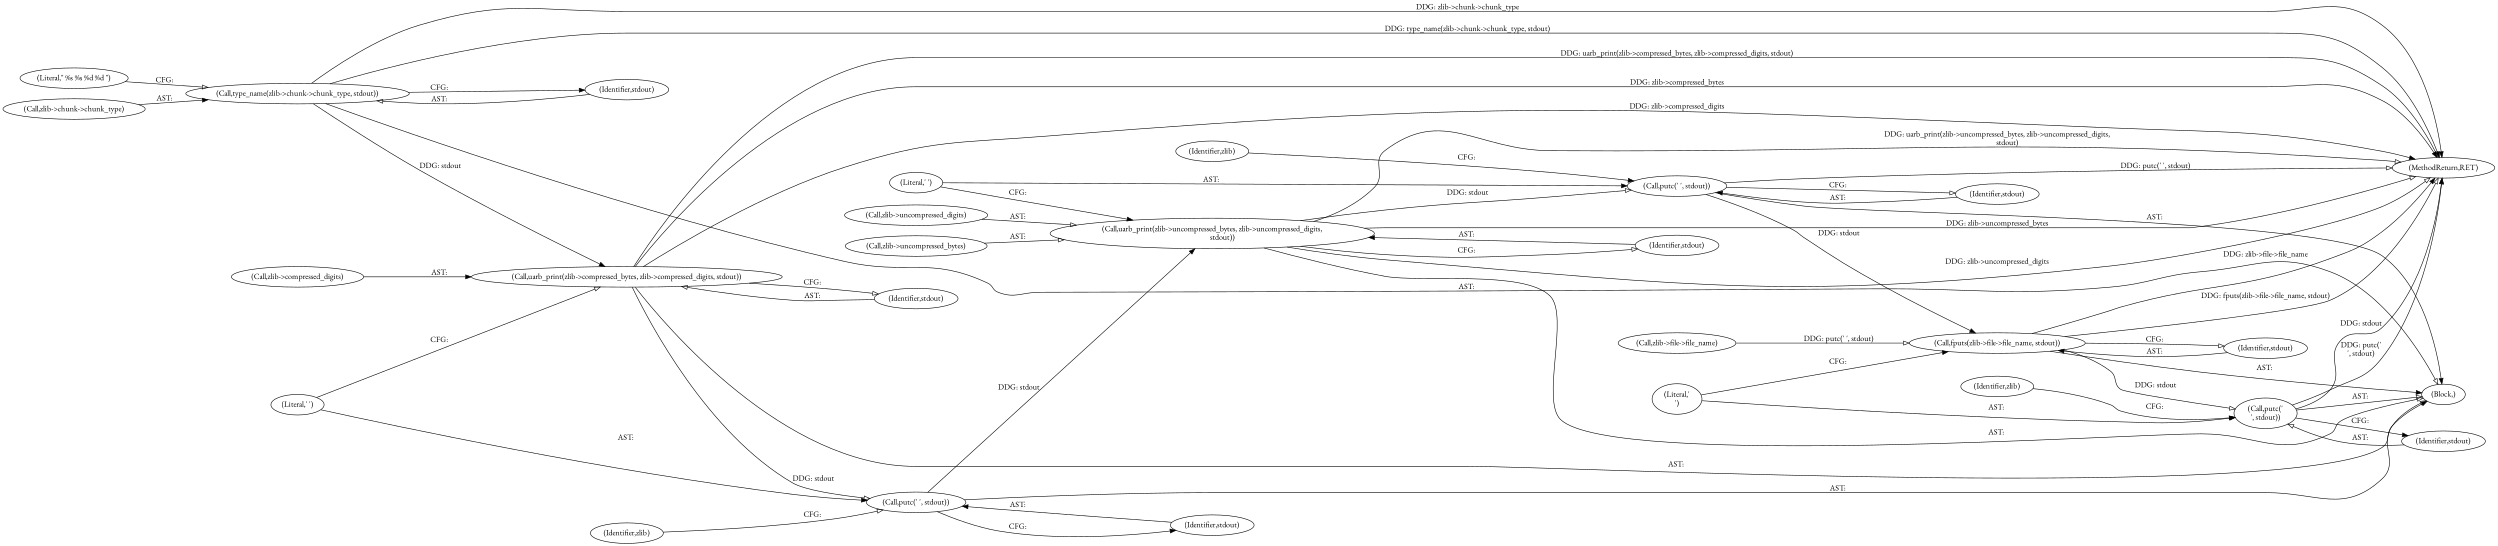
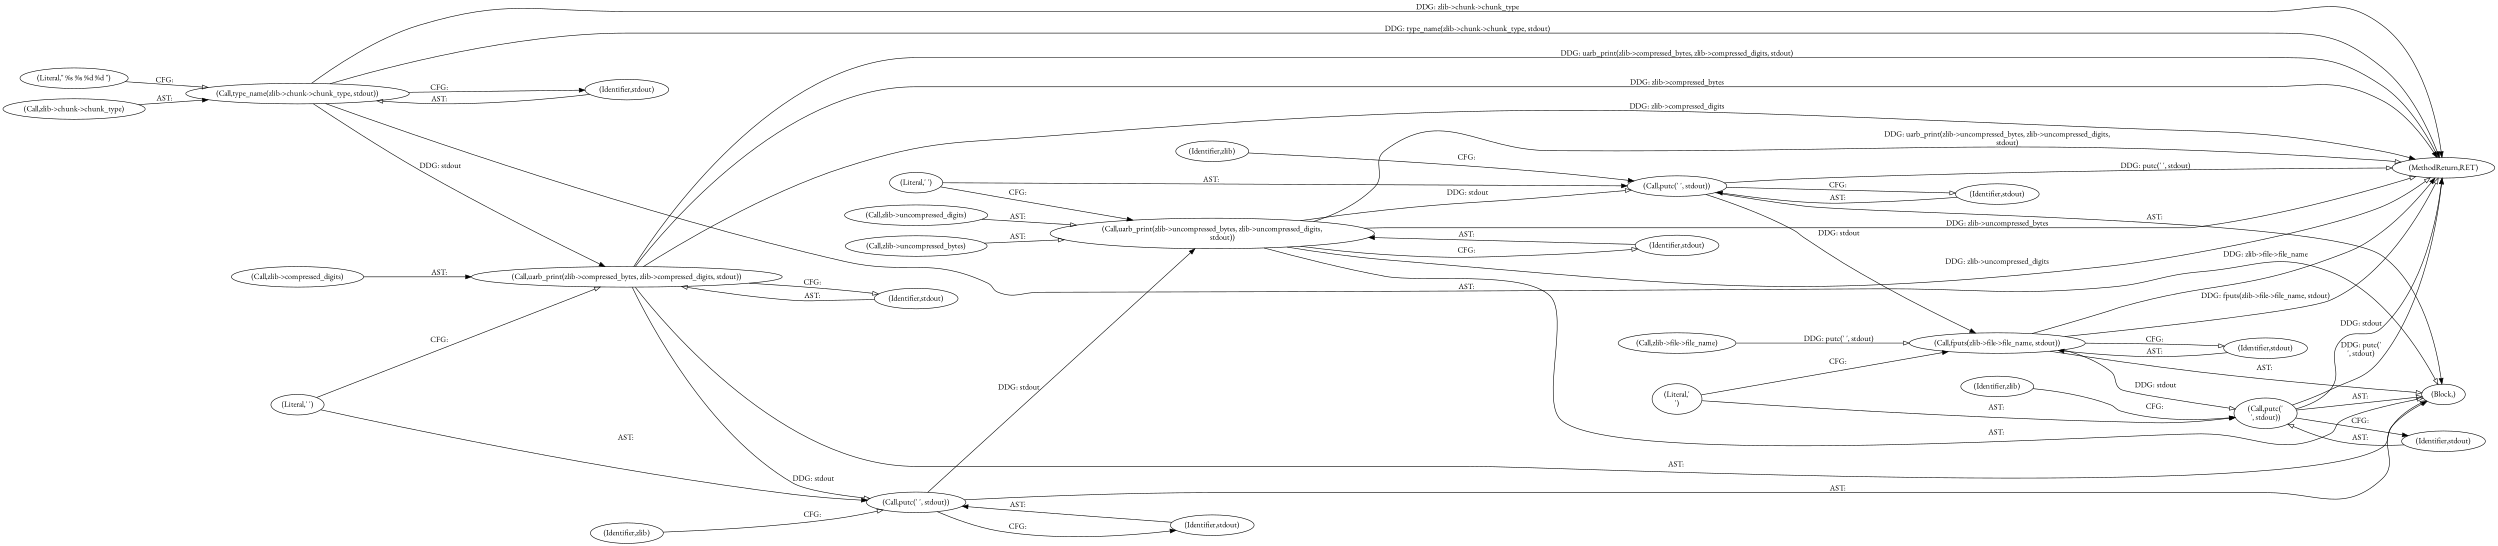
edge "(Call,fputs(zlib->file->file_name, stdout))" -> "(Block,)": arrowhead normal -> onormal
